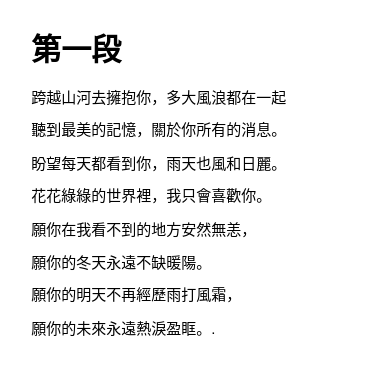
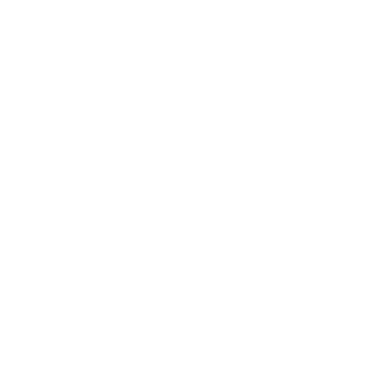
node "第一段跨越山河去擁抱你，多大風浪都在一起 聽到最美的記憶，關於你所有的消息。 盼望每天都看到你，雨天也風和日麗。 花花綠綠的世界裡，我只會喜歡你。 願你在我看不到的地方安然無恙， 願你的冬天永遠不缺暖陽。 願你的明天不再經歷雨打風霜， 願你的未來永遠熱淚盈眶。.": removed
